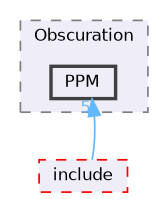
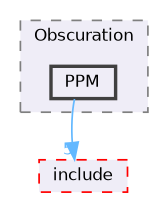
edge "include" -> "PPM": reversed
